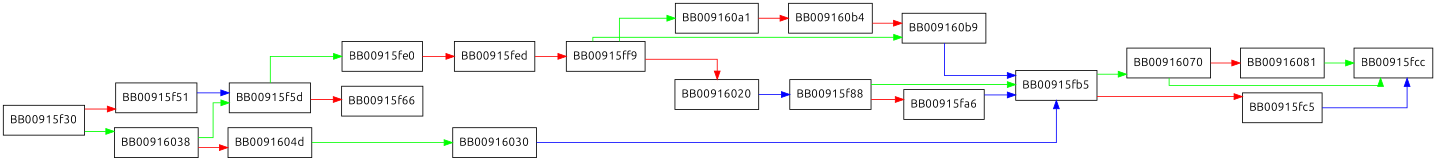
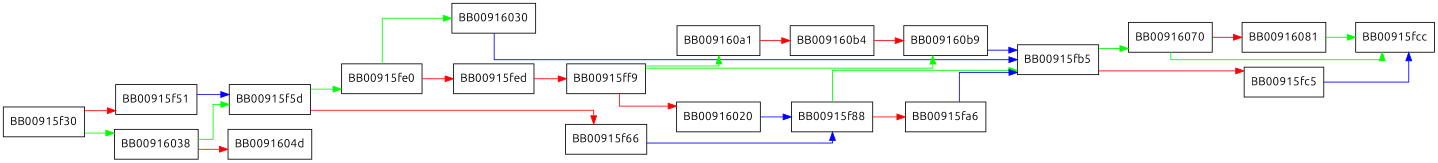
edge "BB0091604d" -> "BB00916030": now "BB00915fe0" -> "BB00916030"
edge "BB00915f66" -> "BB00915f88": added
